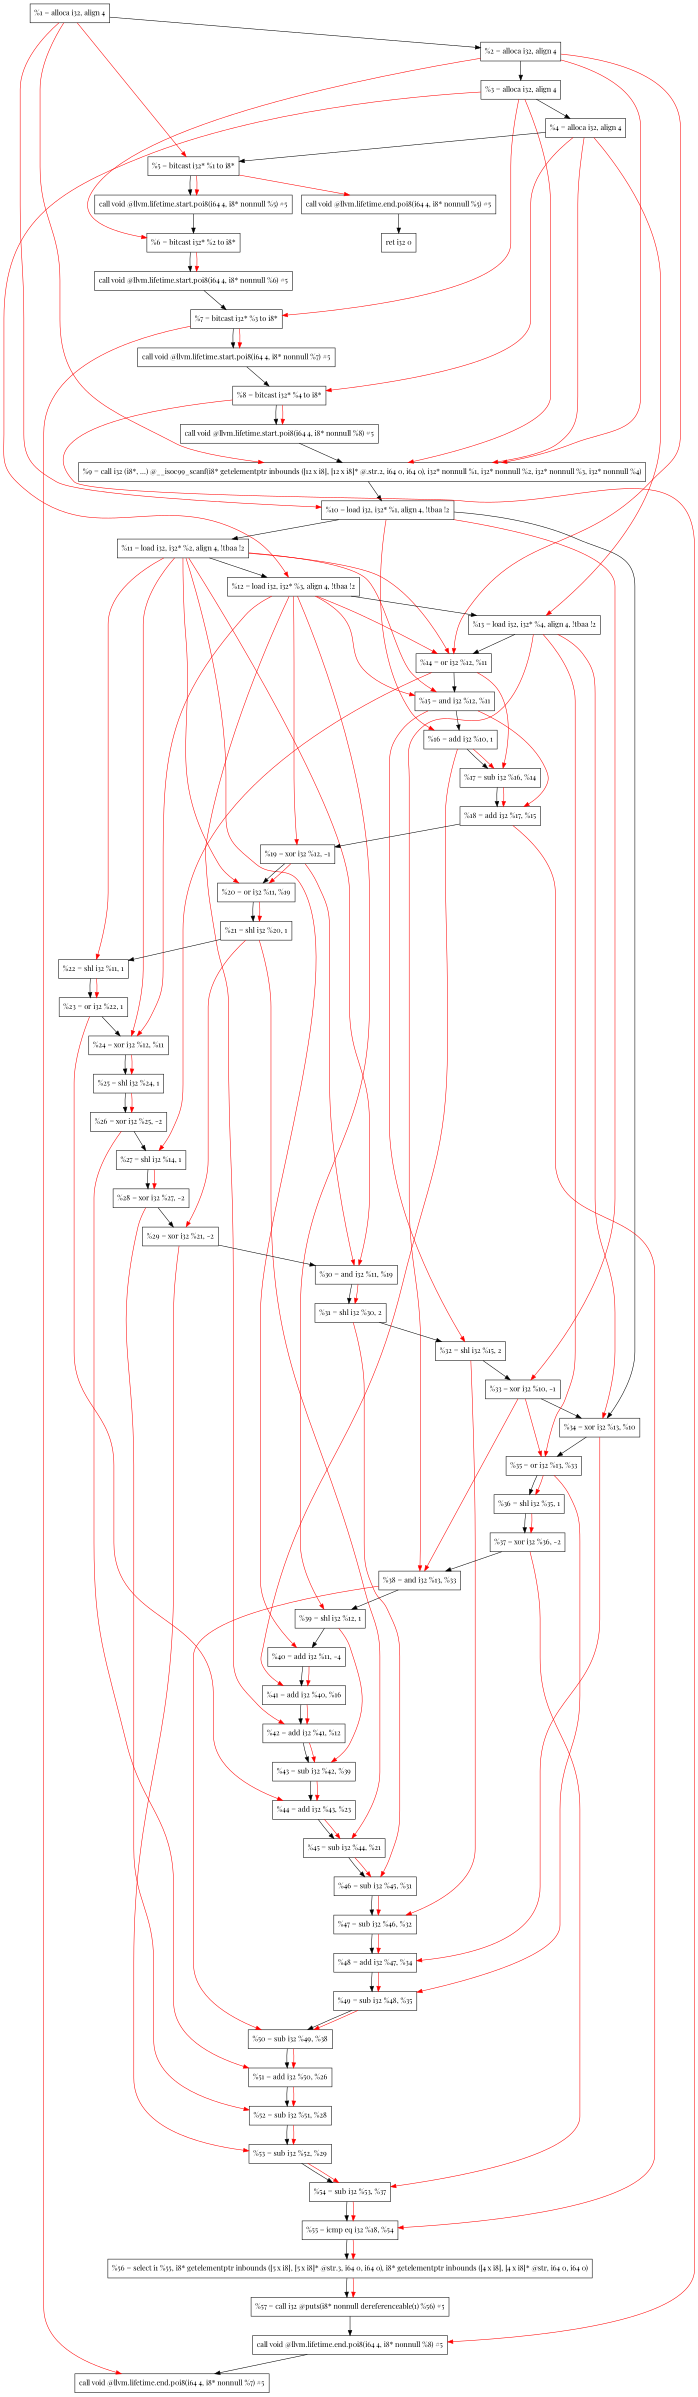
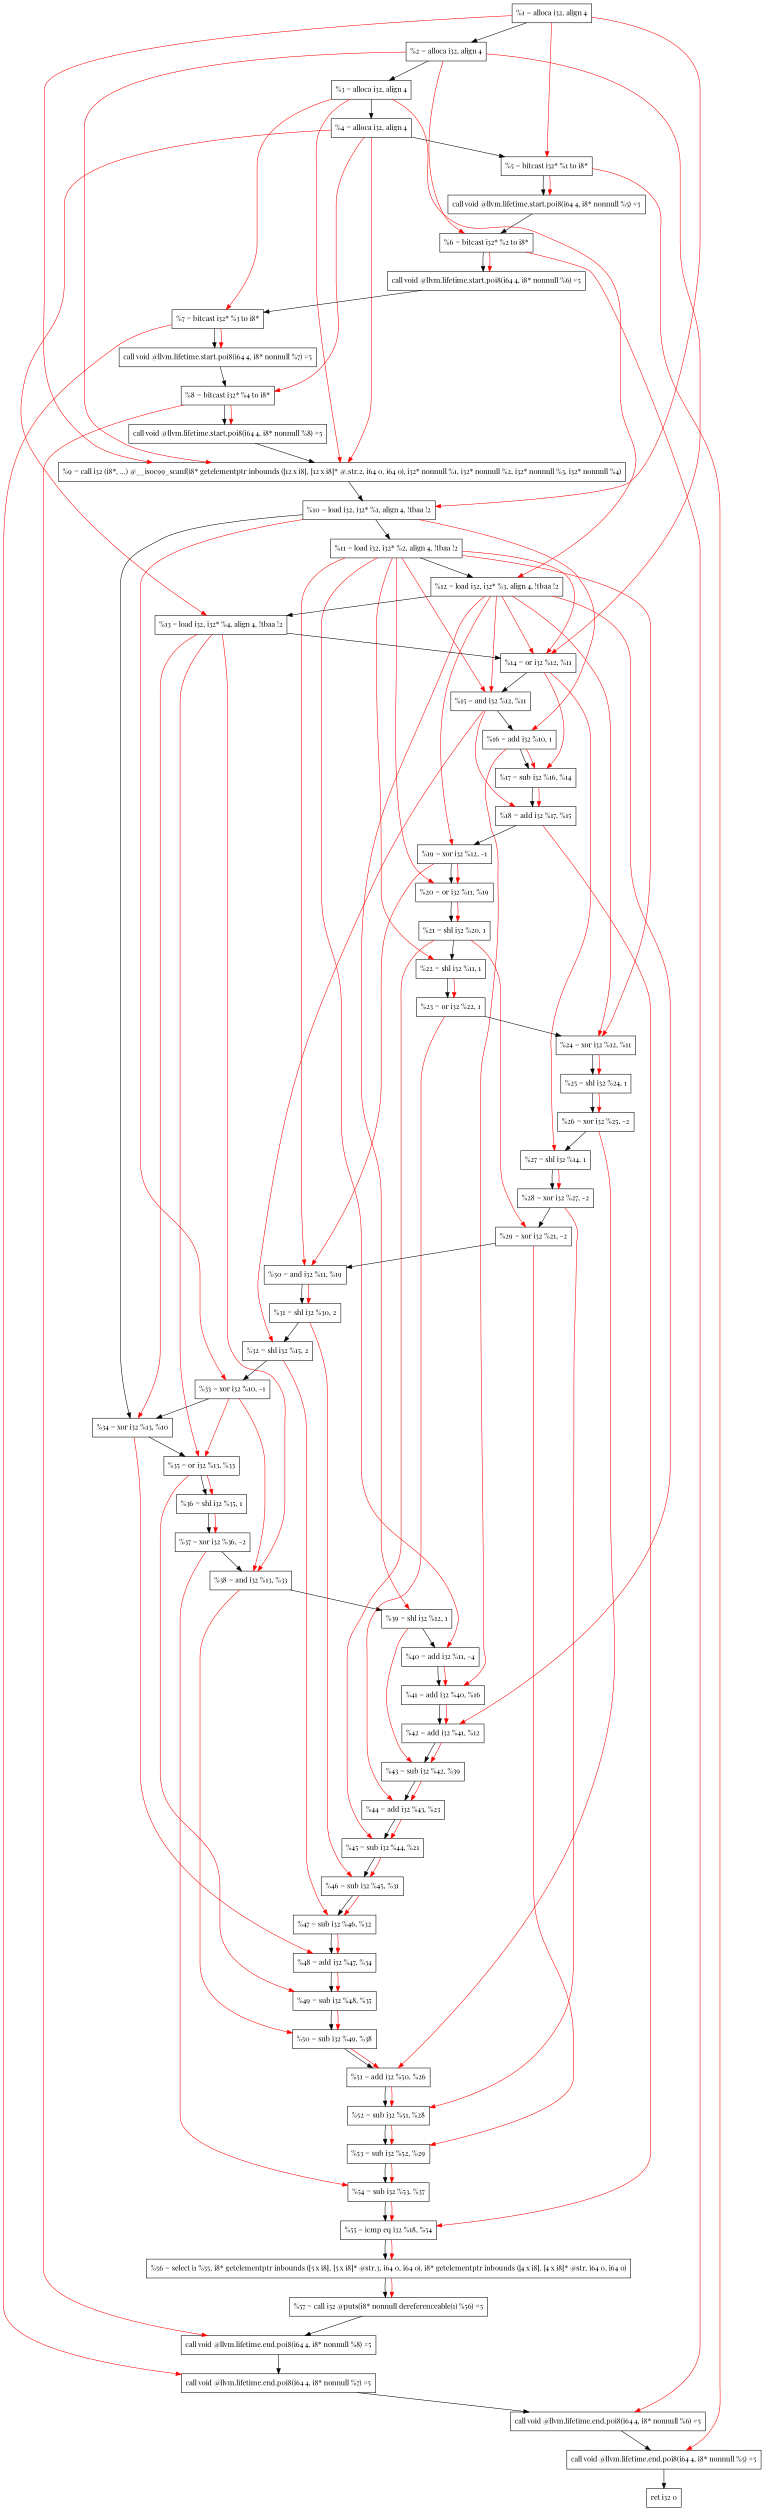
node "call void @llvm.lifetime.end.p0i8(i64 4, i8* nonnull %6) #5": added
